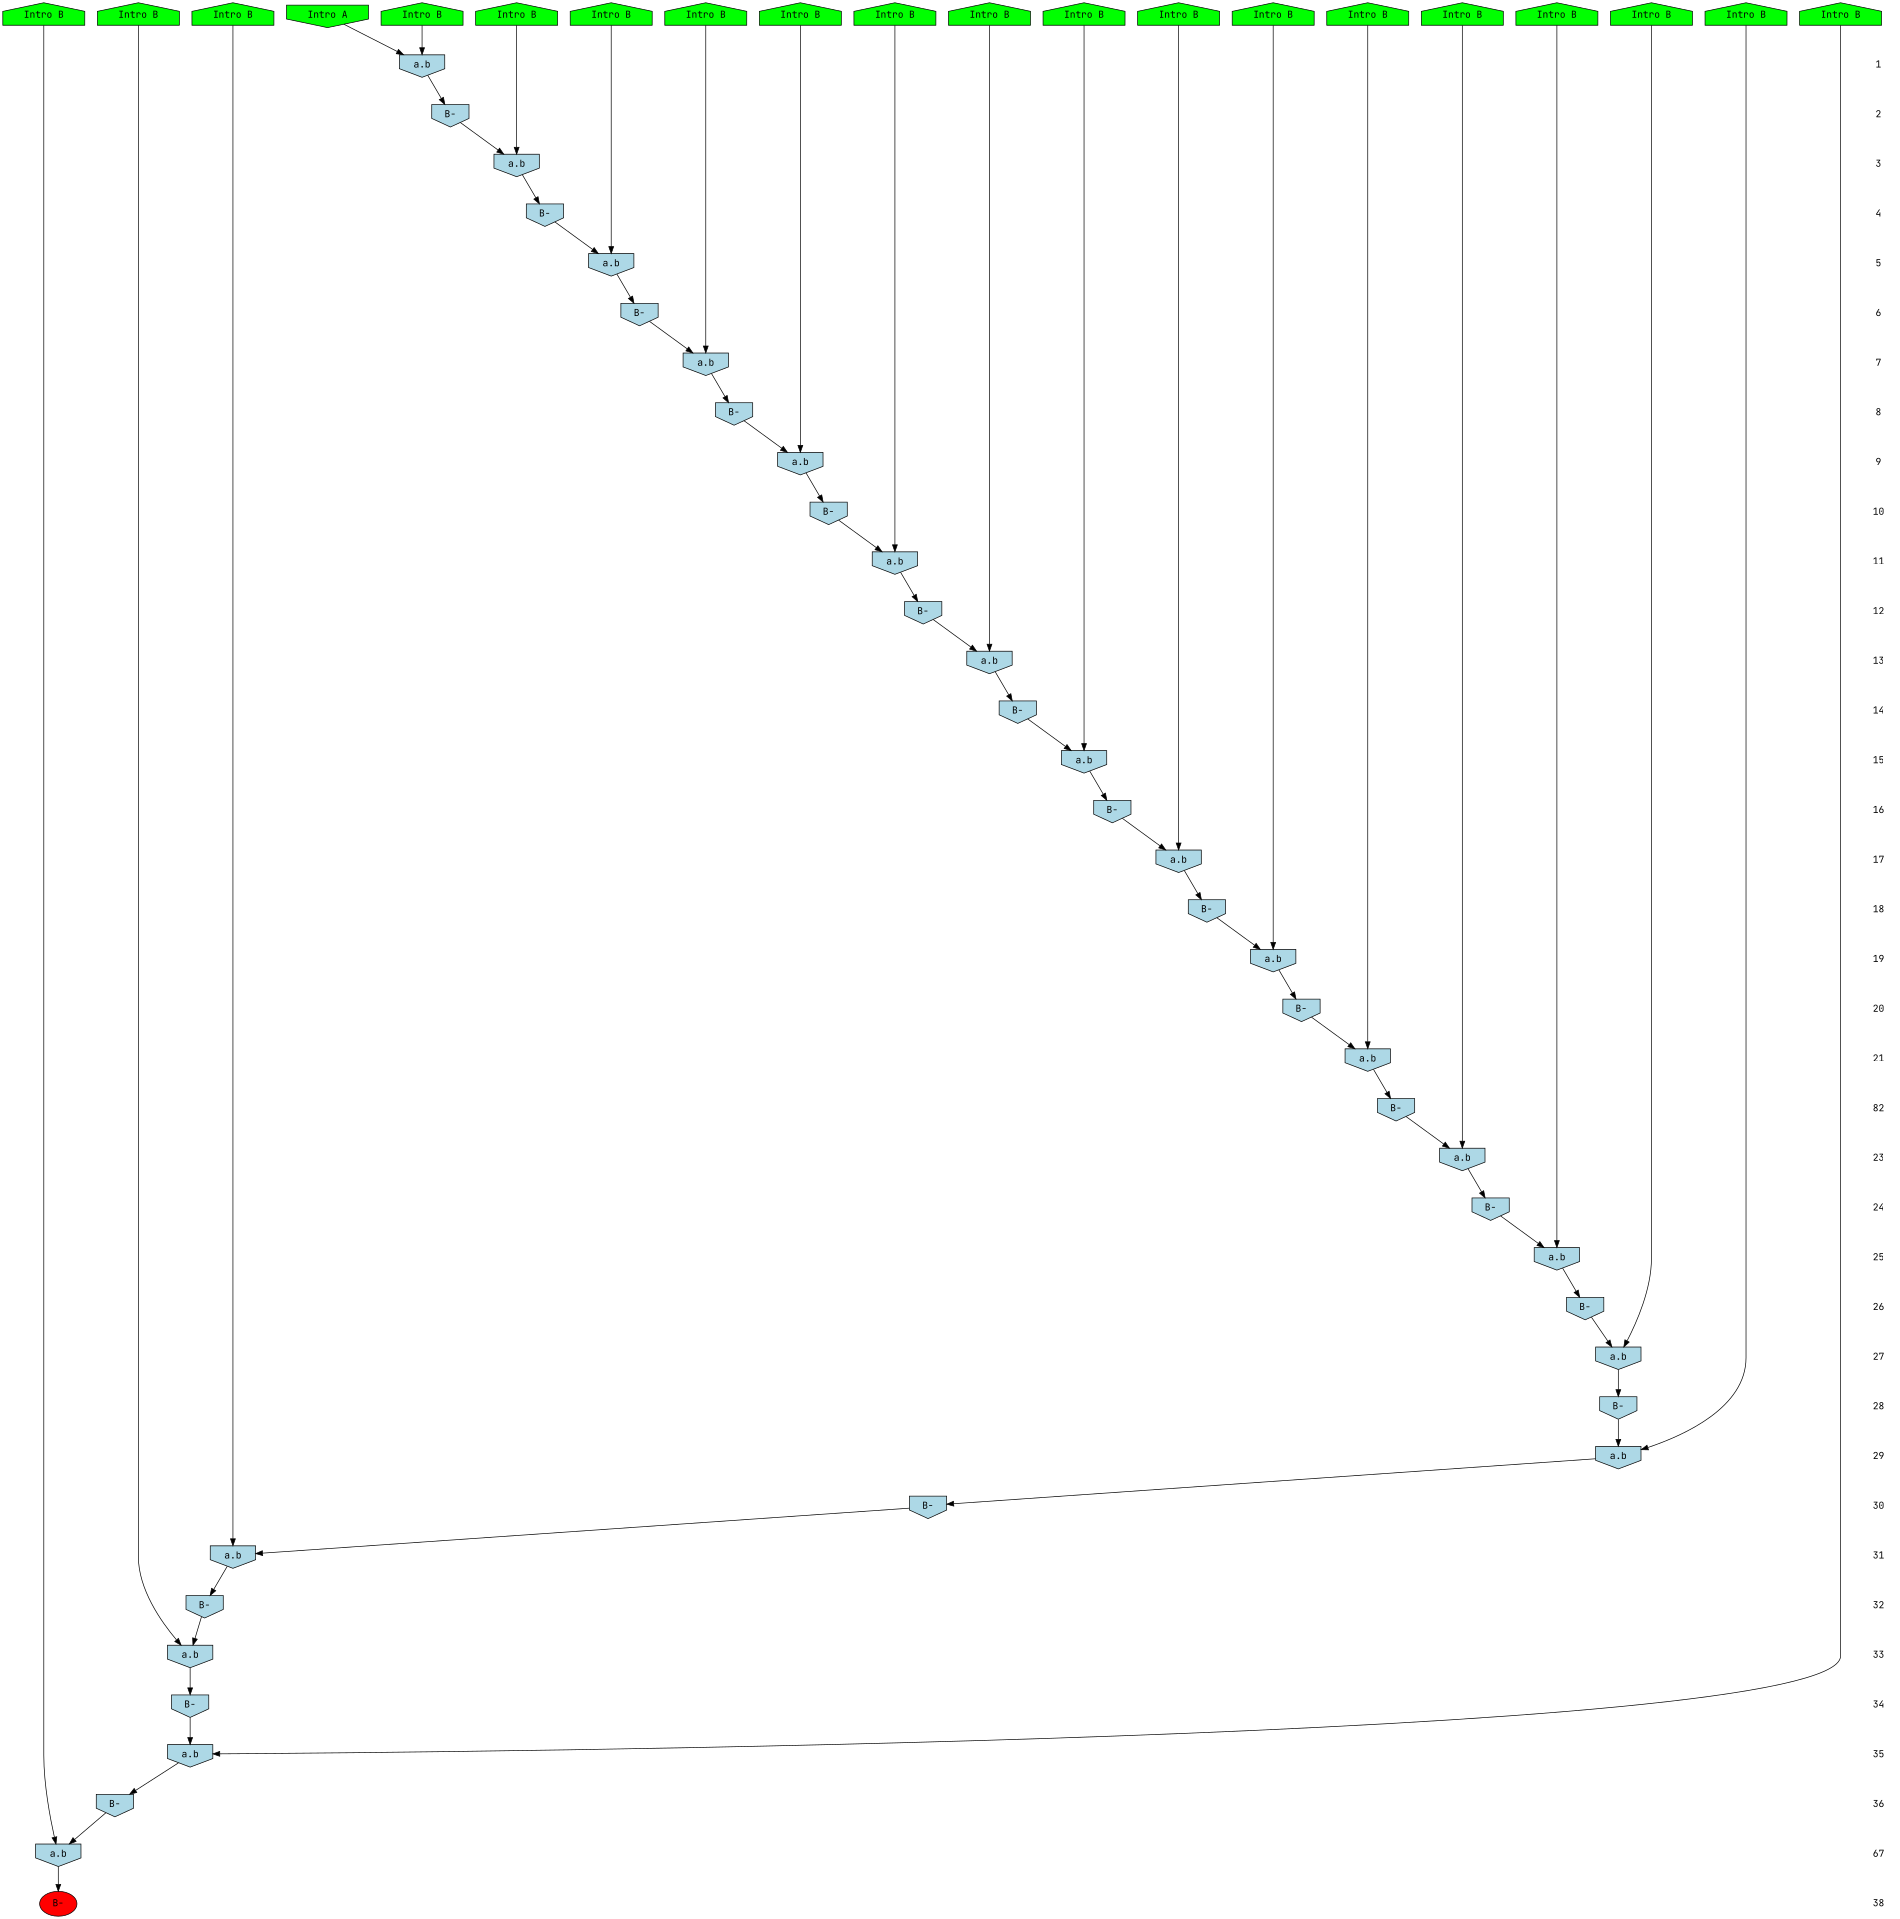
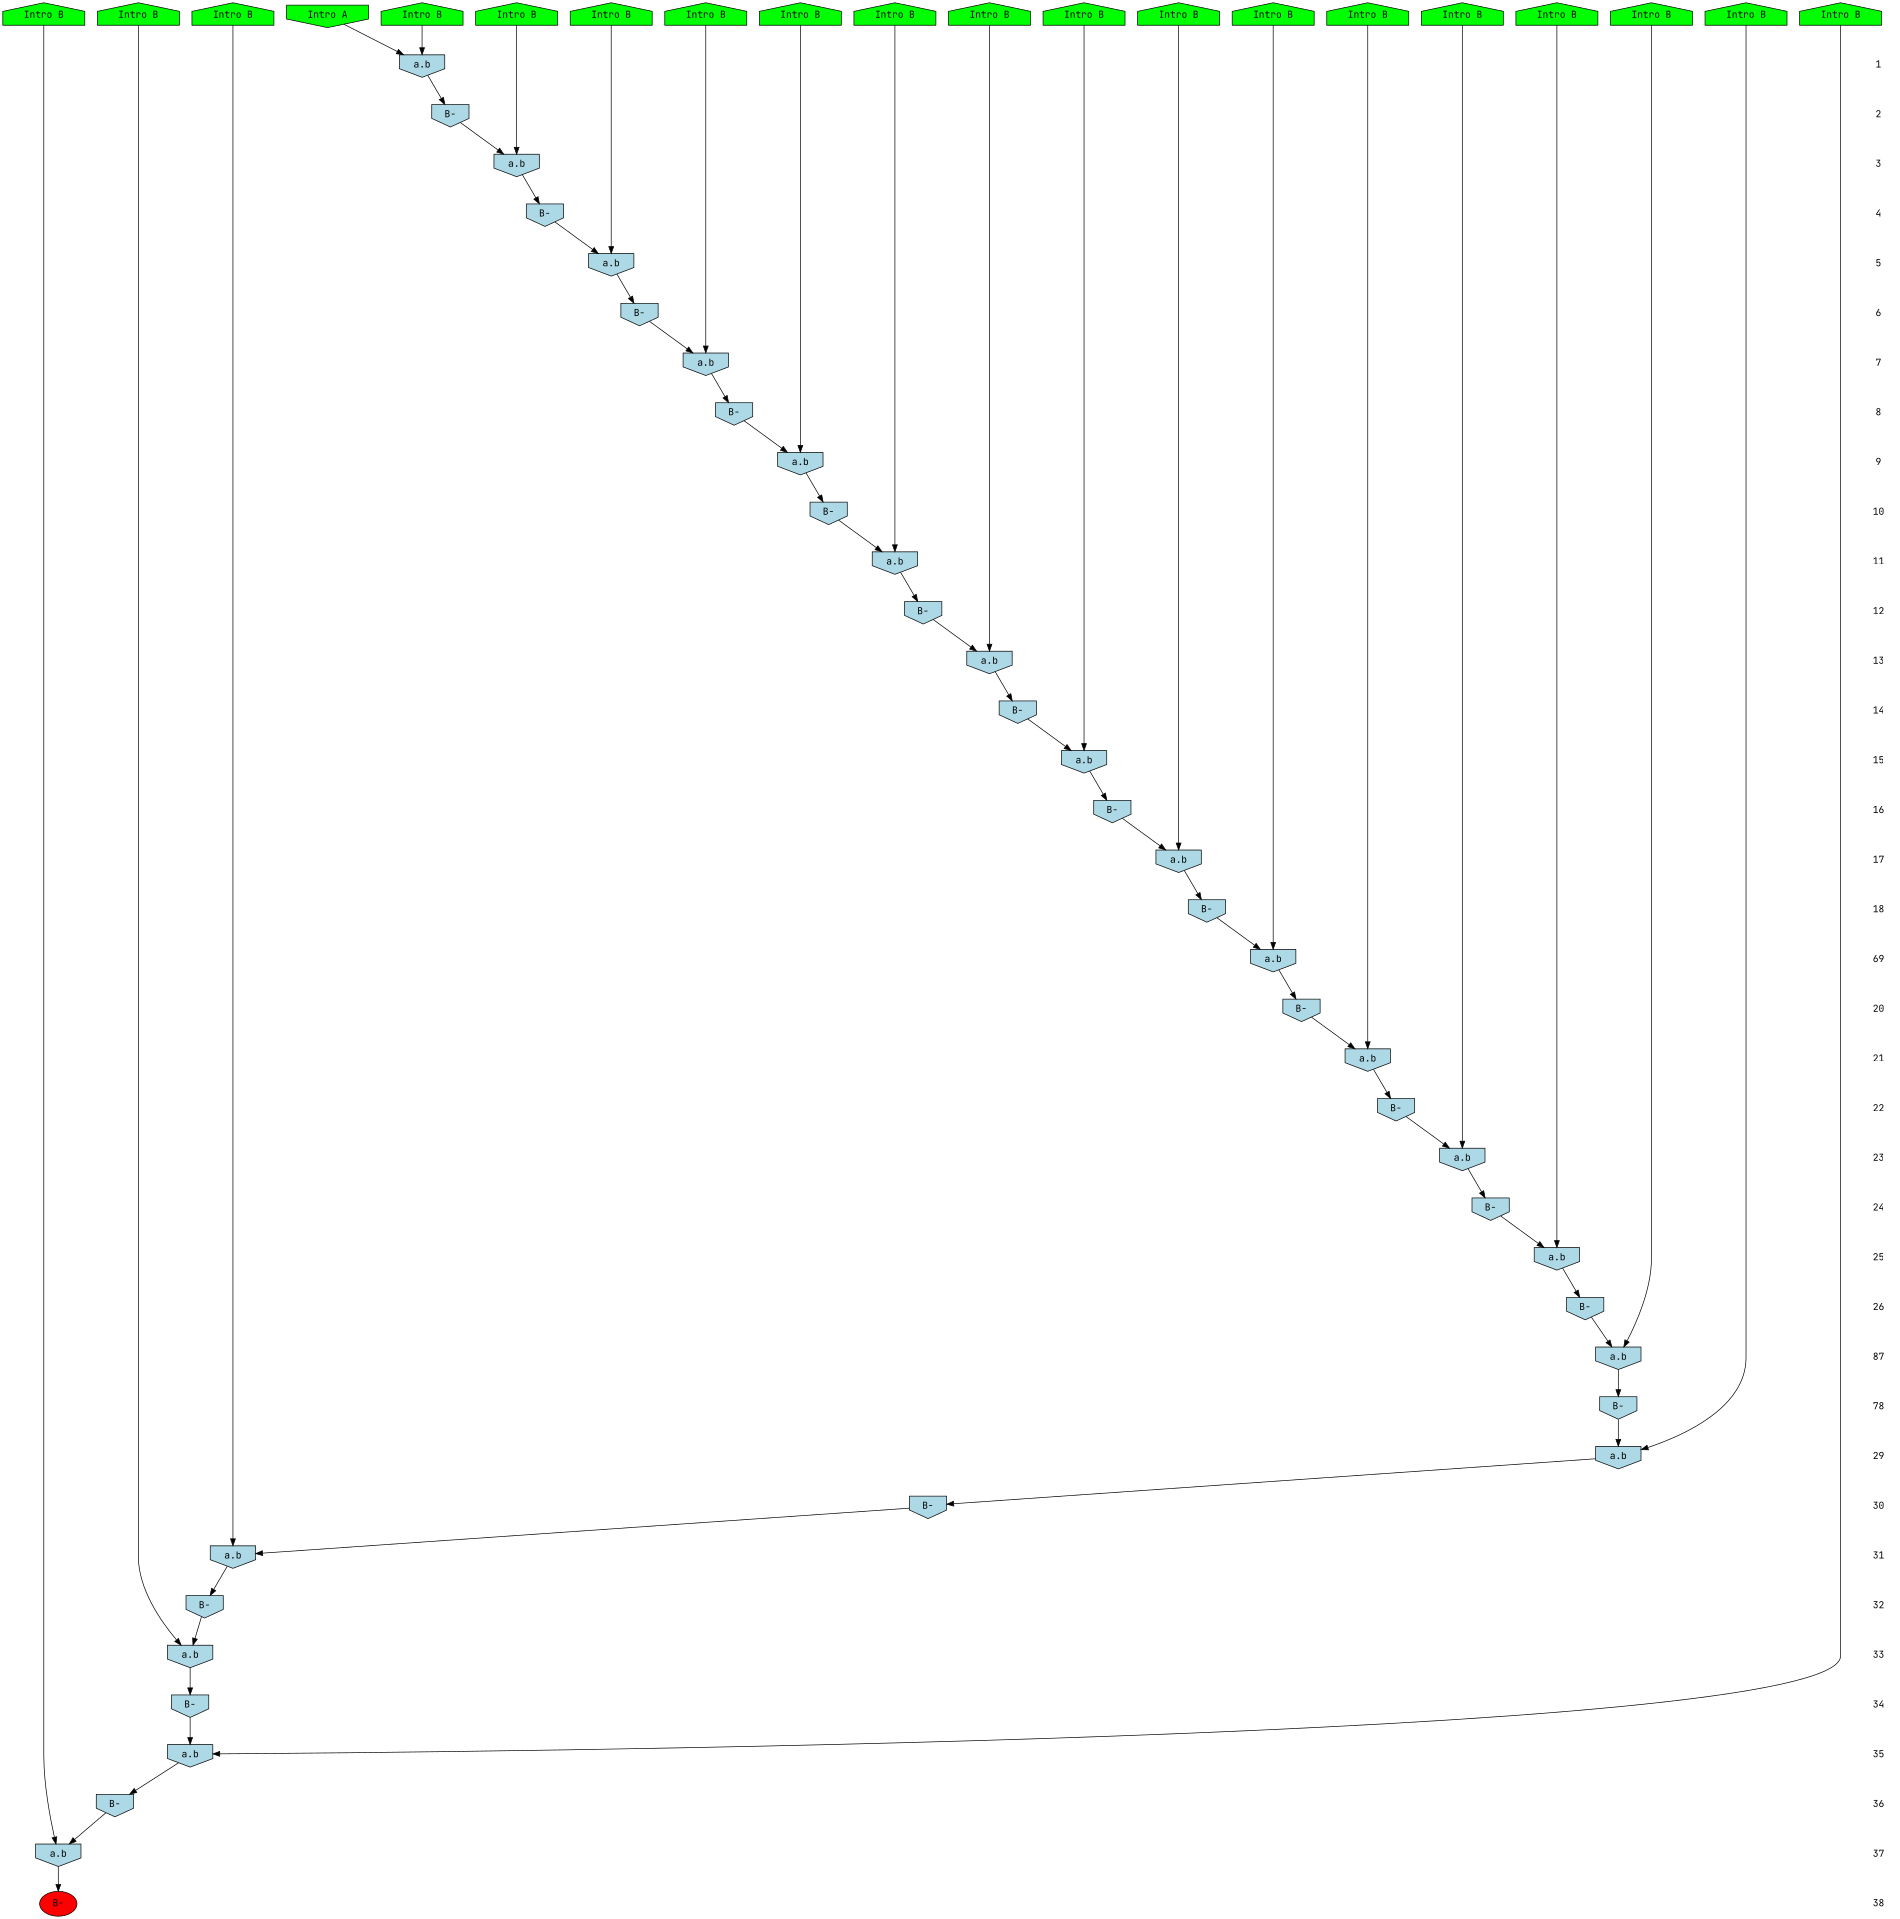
node "19": label "19" -> "69"
node "82": label "82" -> "22"
node "27": label "27" -> "87"
node "28": label "28" -> "78"
node "67": label "67" -> "37"
